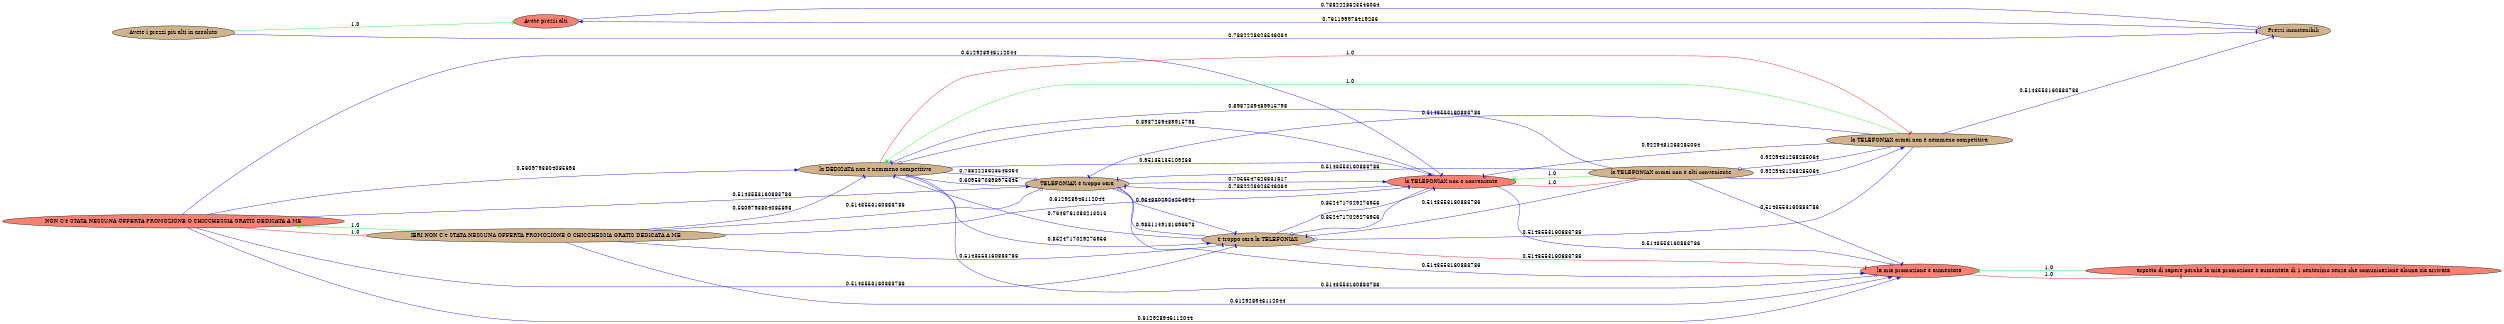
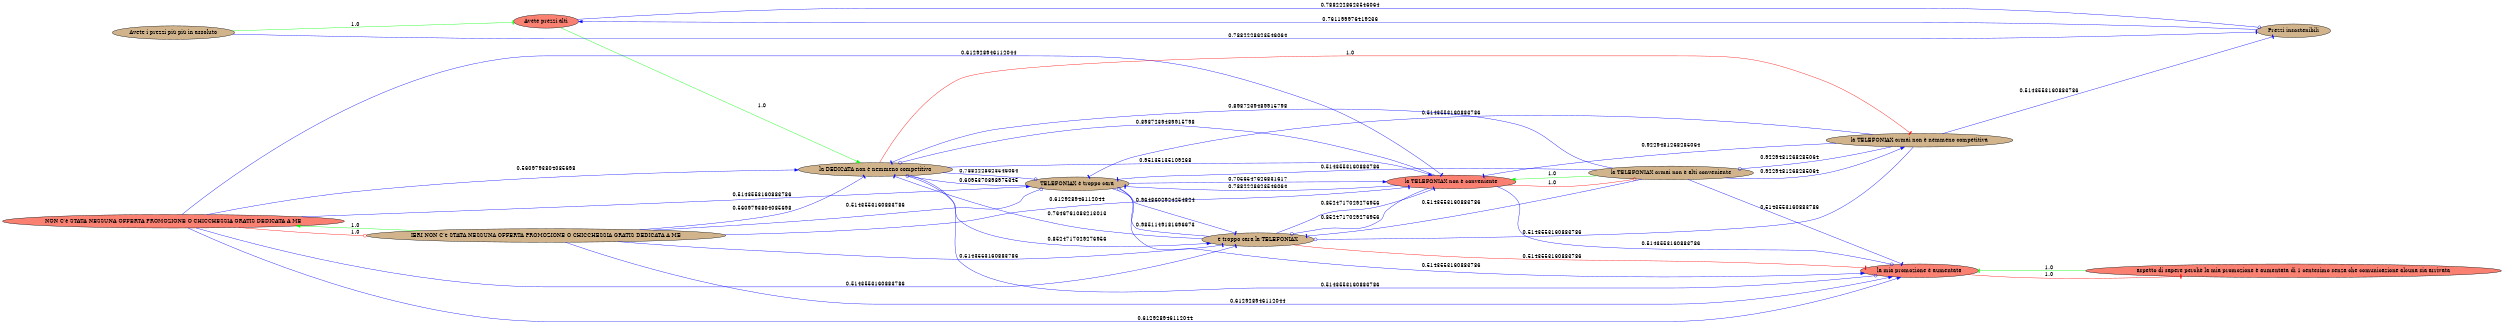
node "Avete i prezzi più alti in assoluto": label "Avete i prezzi più alti in assoluto" -> "Avete i prezzi più più in assoluto"
edge "la TELEFONIAX ormai non è nemmeno competitiva" -> "la DEDICATA non è nemmeno competitiva": now "Avete prezzi alti" -> "la DEDICATA non è nemmeno competitiva"
